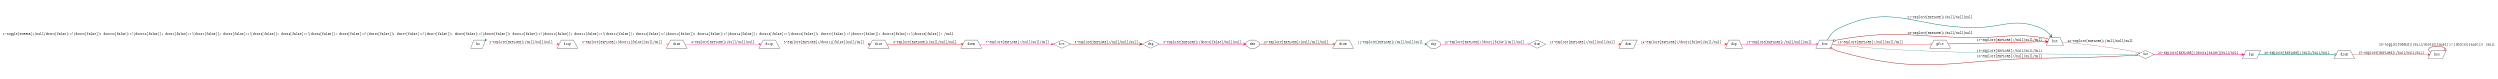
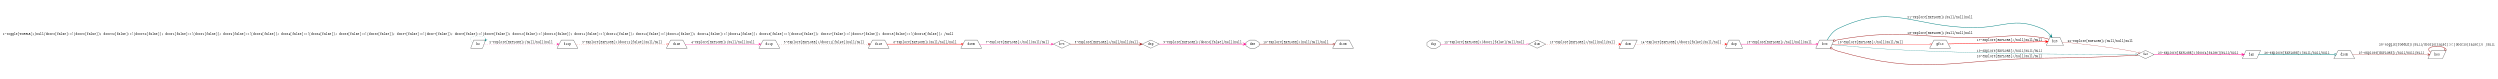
edge "d16m" -> "d1p": removed, label "11-explore[EXPLORE];/null/null/null"
